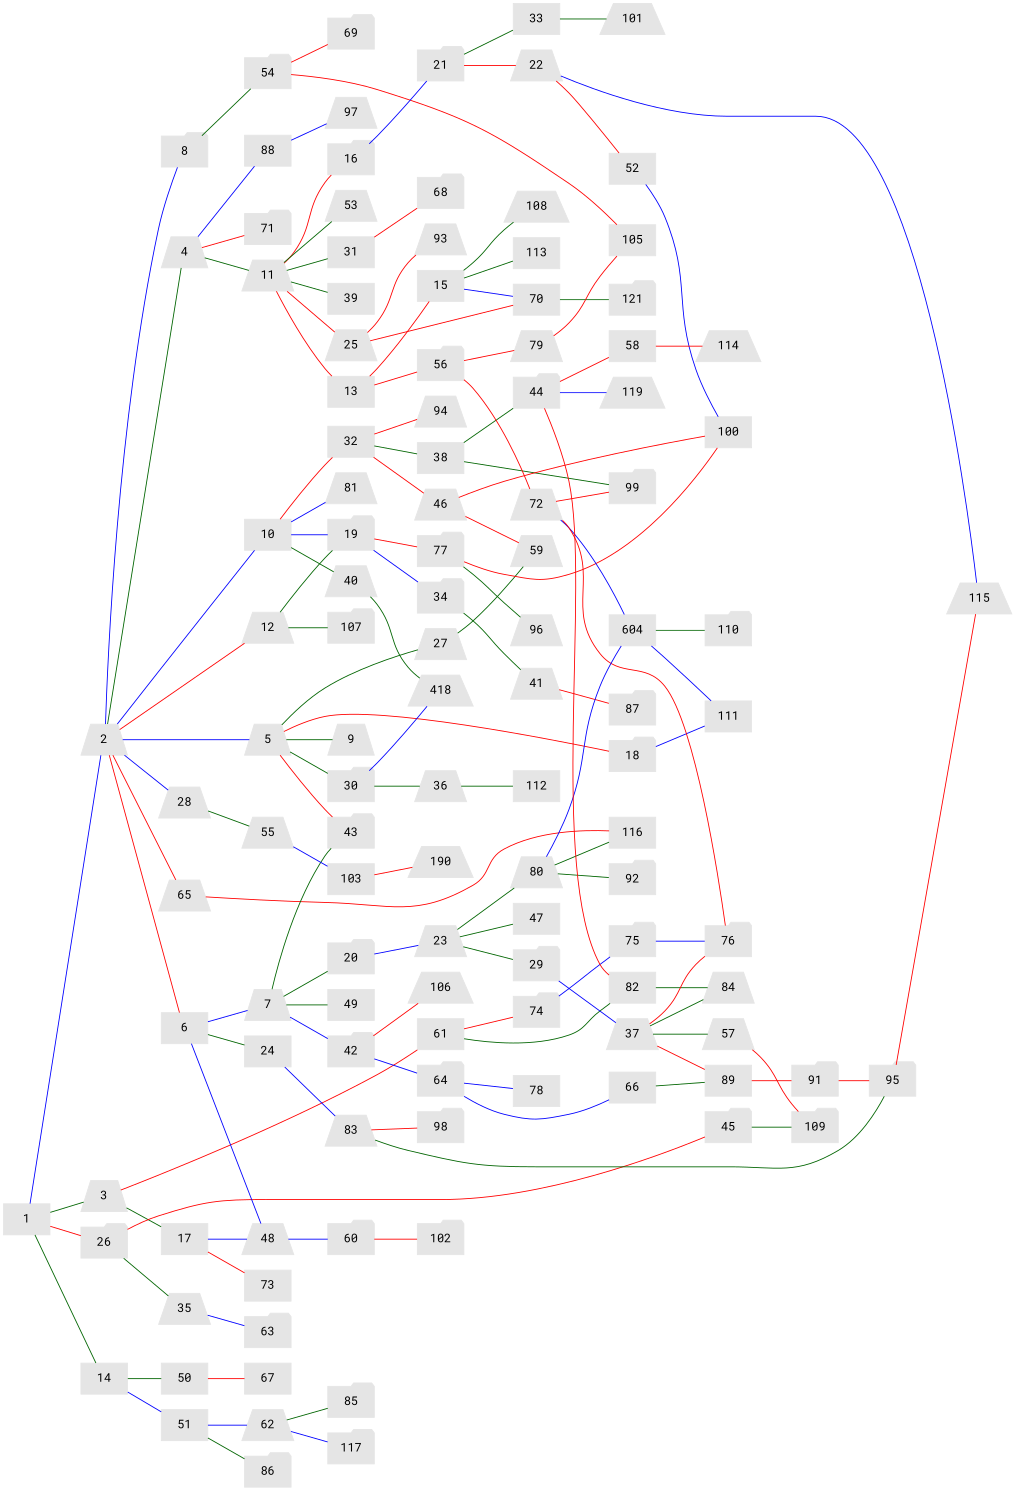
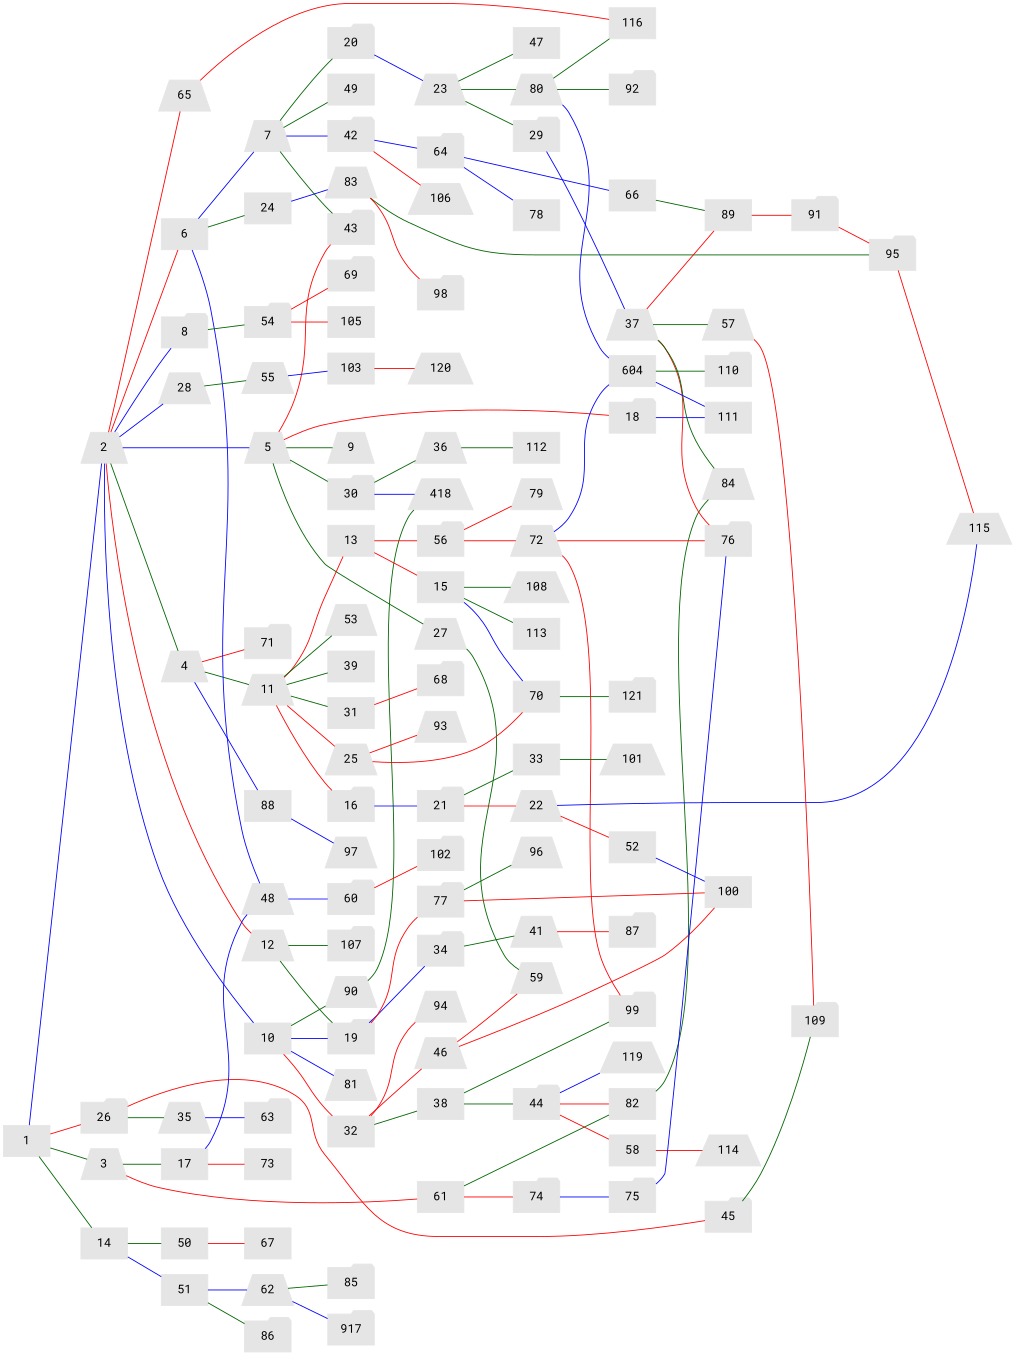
edge "105" -- "79": removed
node "40": label "40" -> "90"
node "190": label "190" -> "120"
node "117": label "117" -> "917"
